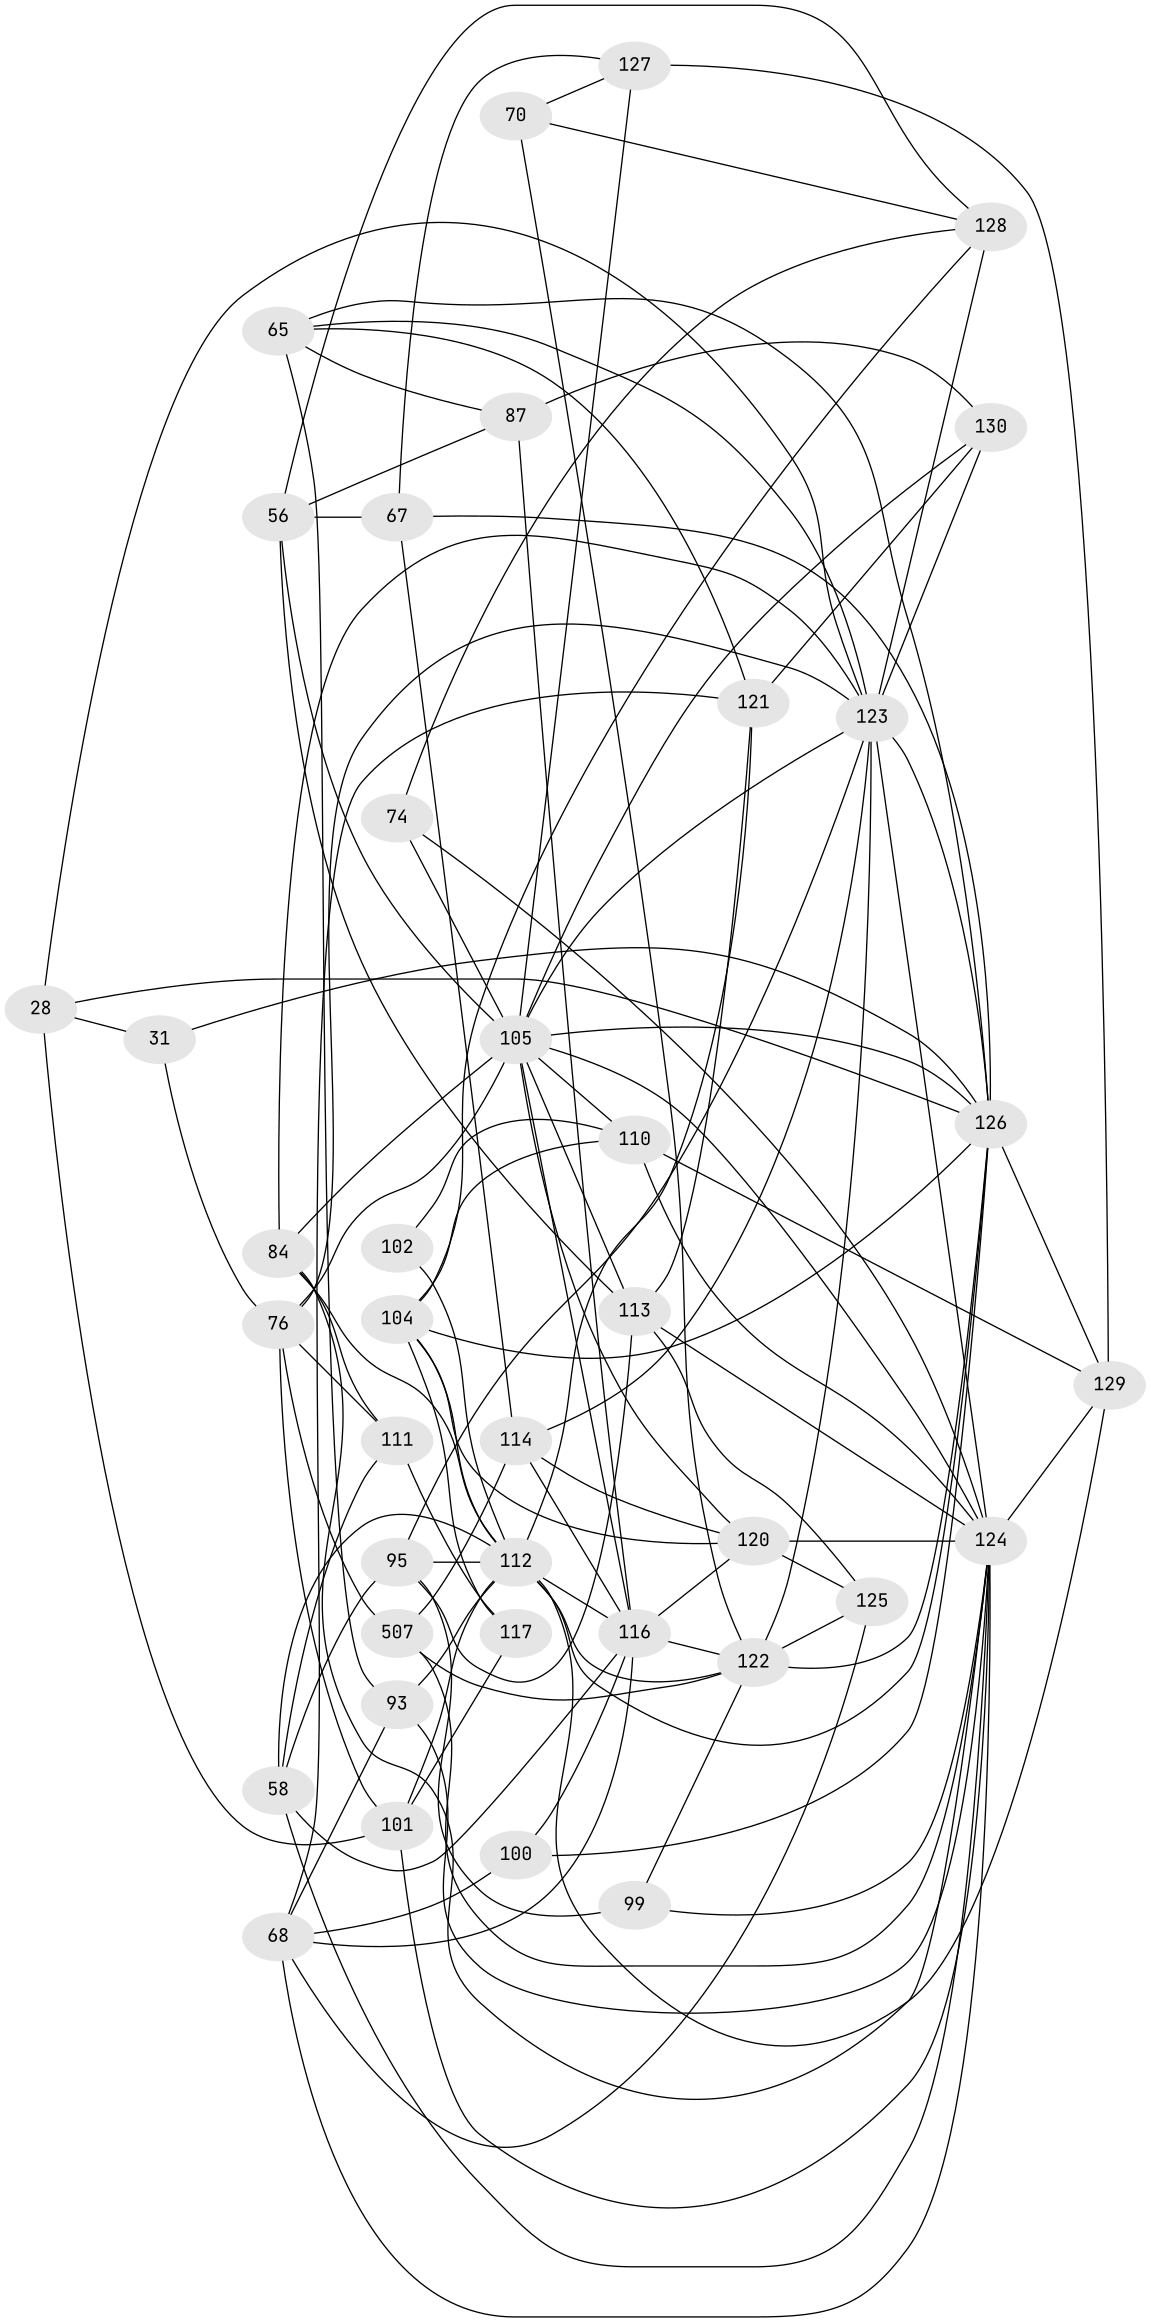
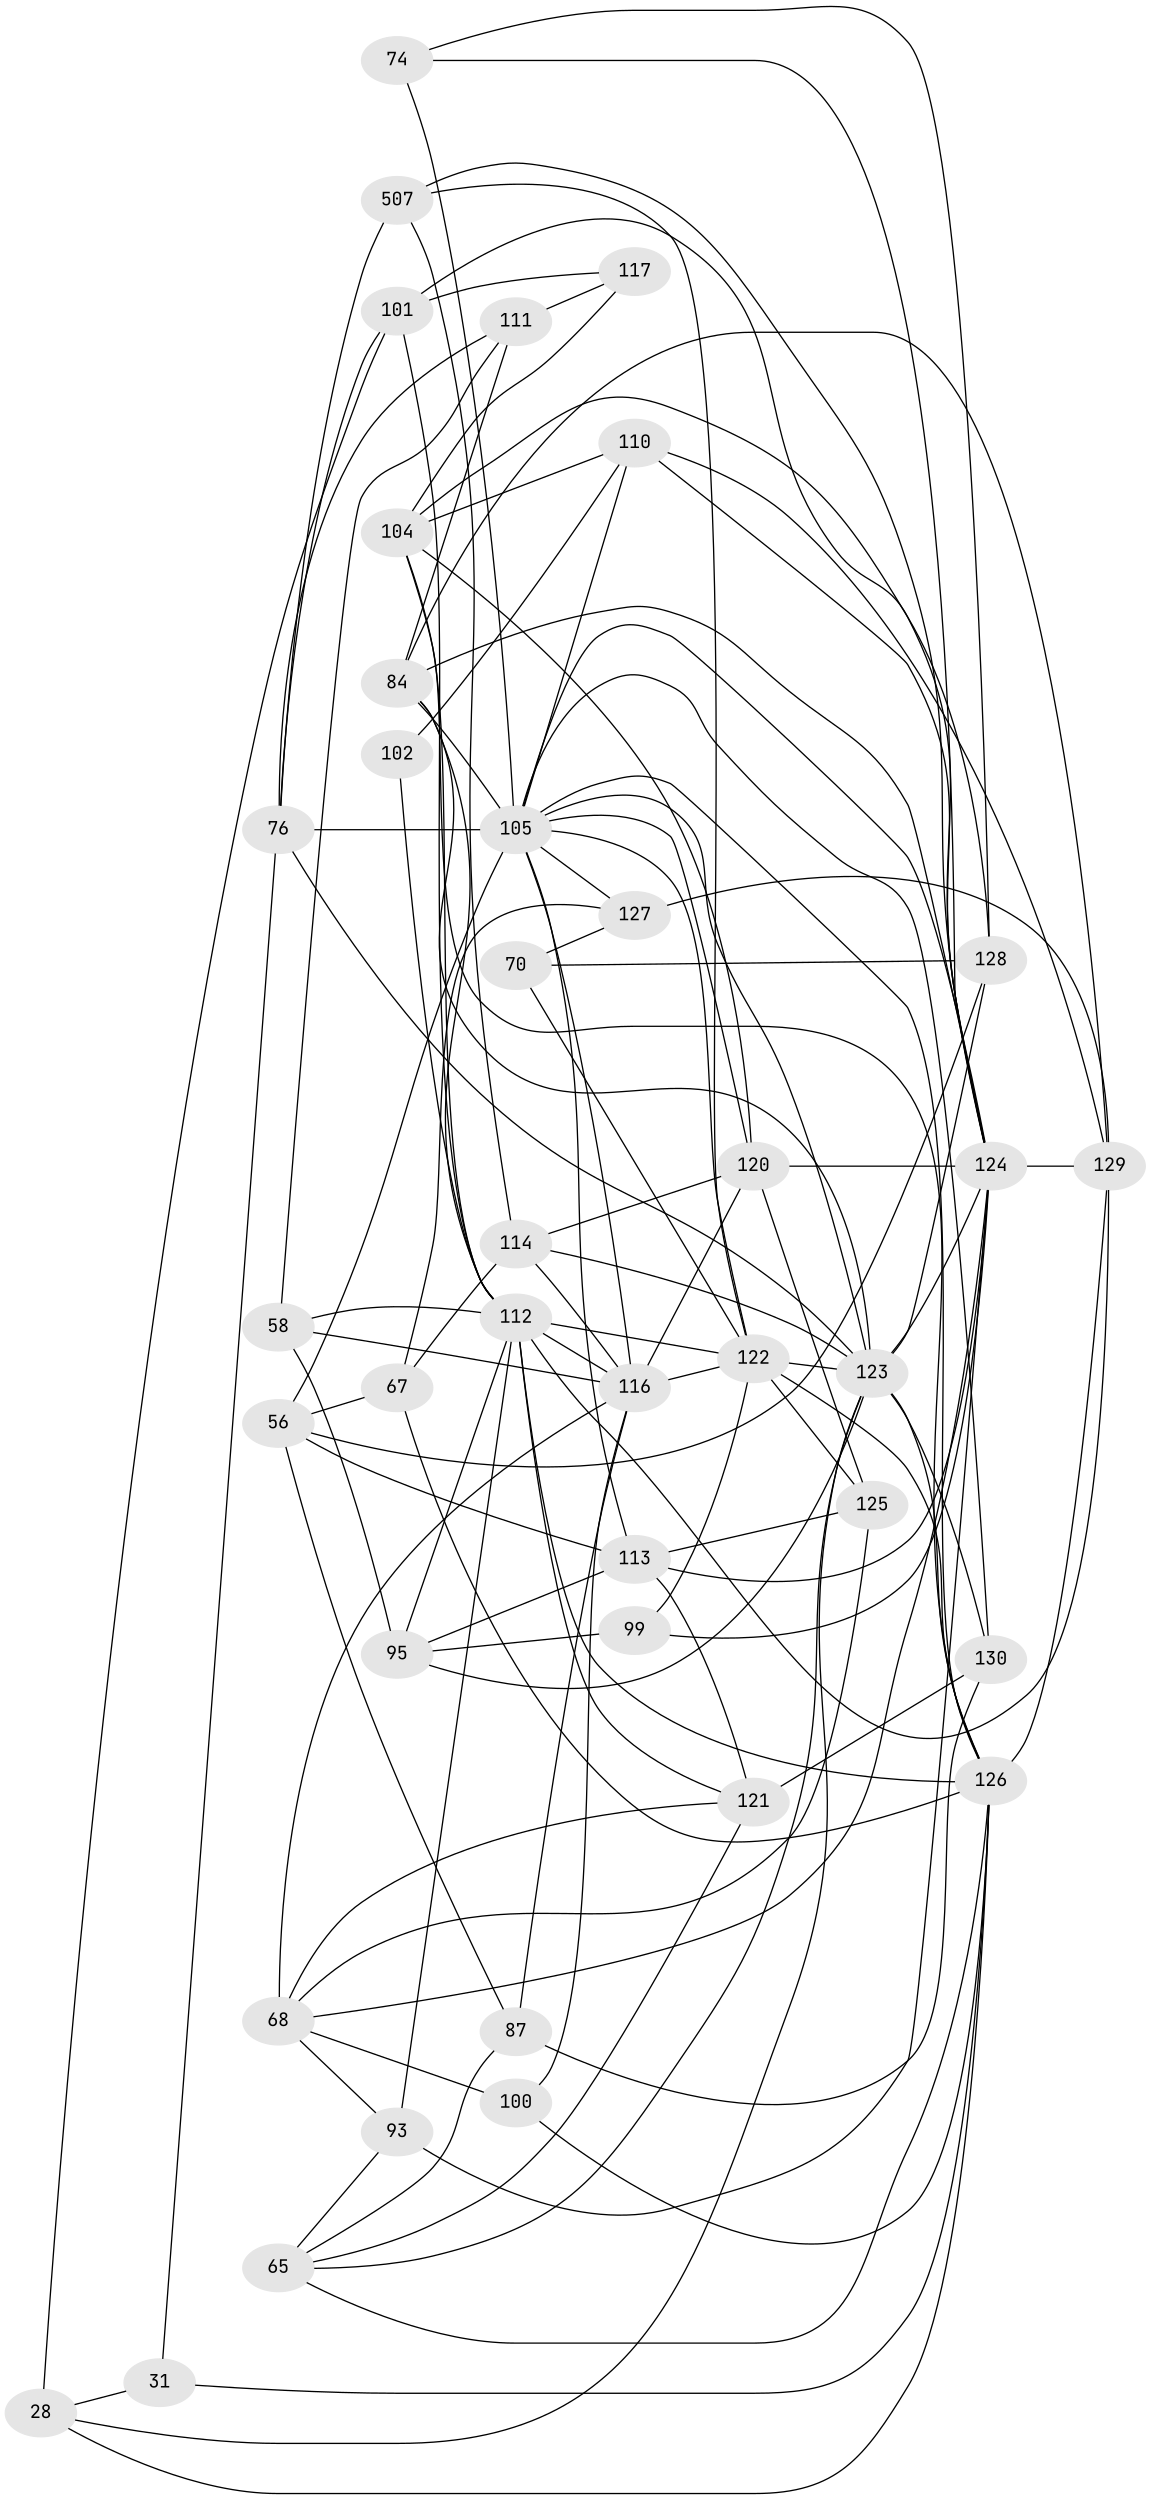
edge "84" -- "129": added
edge "105" -- "122": added
edge "124" -- "58": removed
